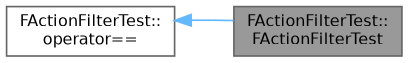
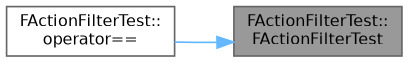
edge "FActionFilterTest:: FActionFilterTest" -> "FActionFilterTest:: operator==": reversed
